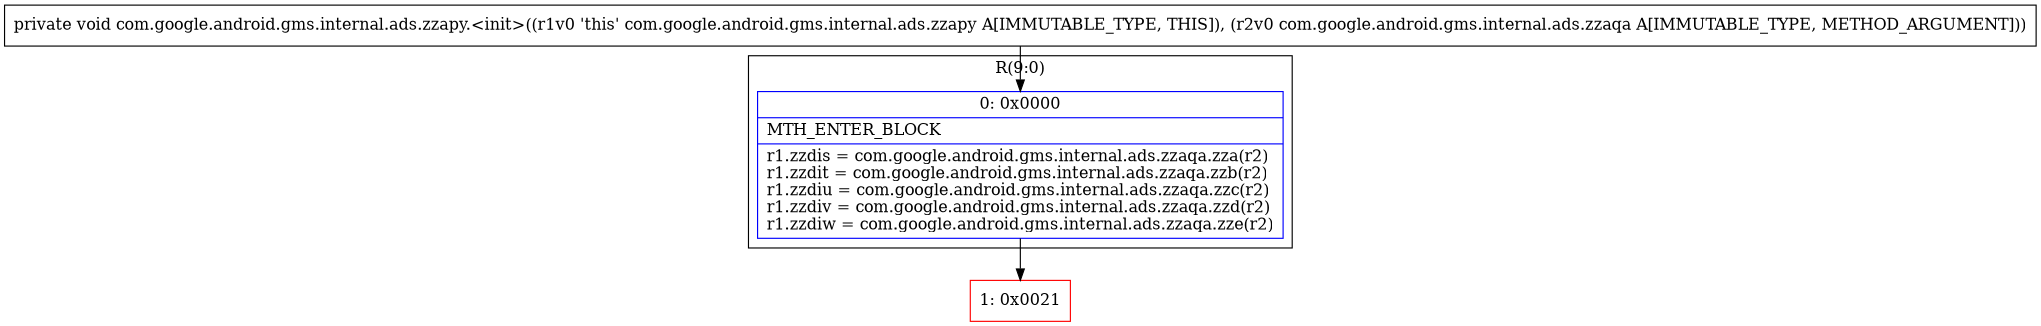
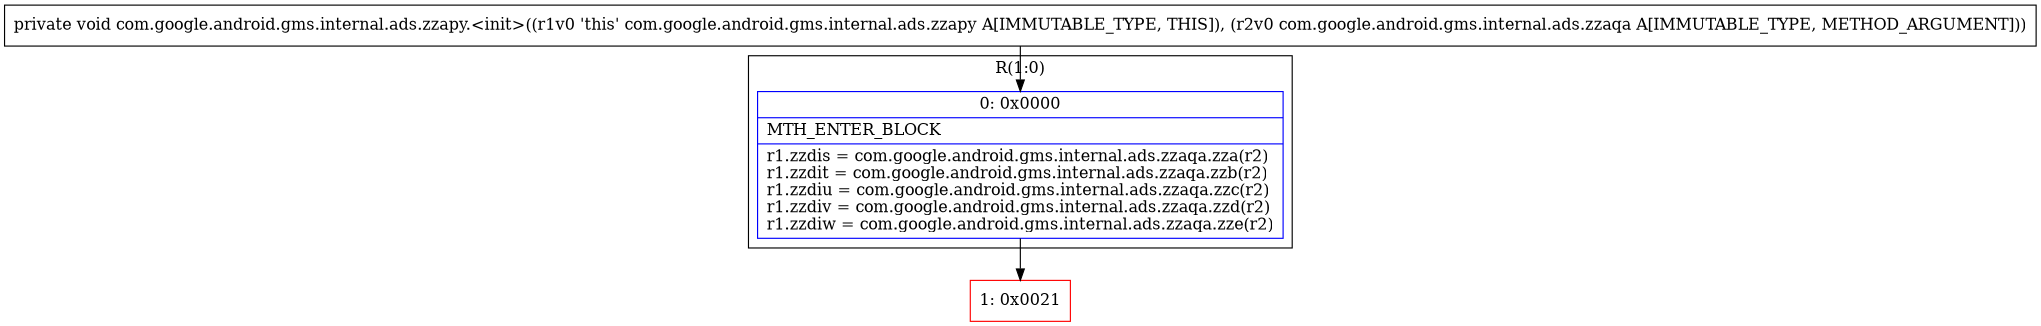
cluster "R(9:0)": label "R(9:0)" -> "R(1:0)"
